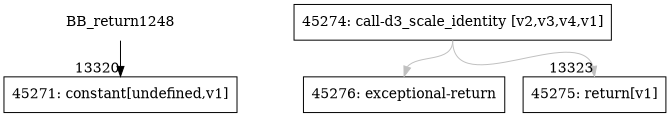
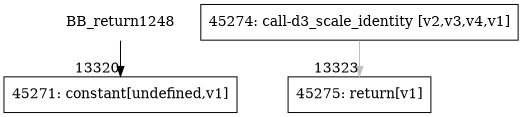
node "45276: exceptional-return": removed
